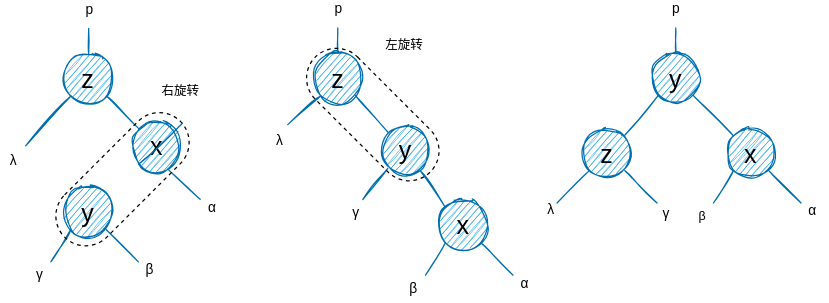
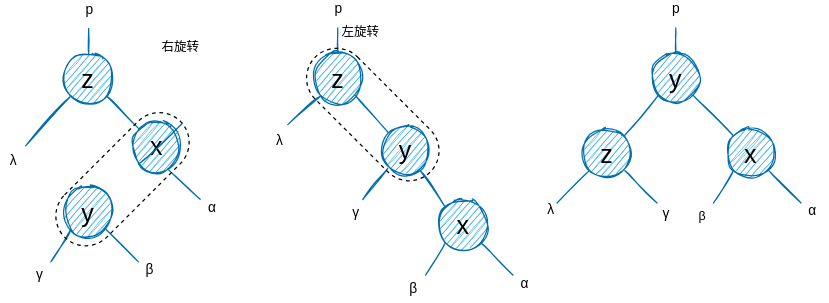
node "左旋转": moved (406, 44) -> (362, 32)
node "右旋转": moved (182, 91) -> (182, 47)
